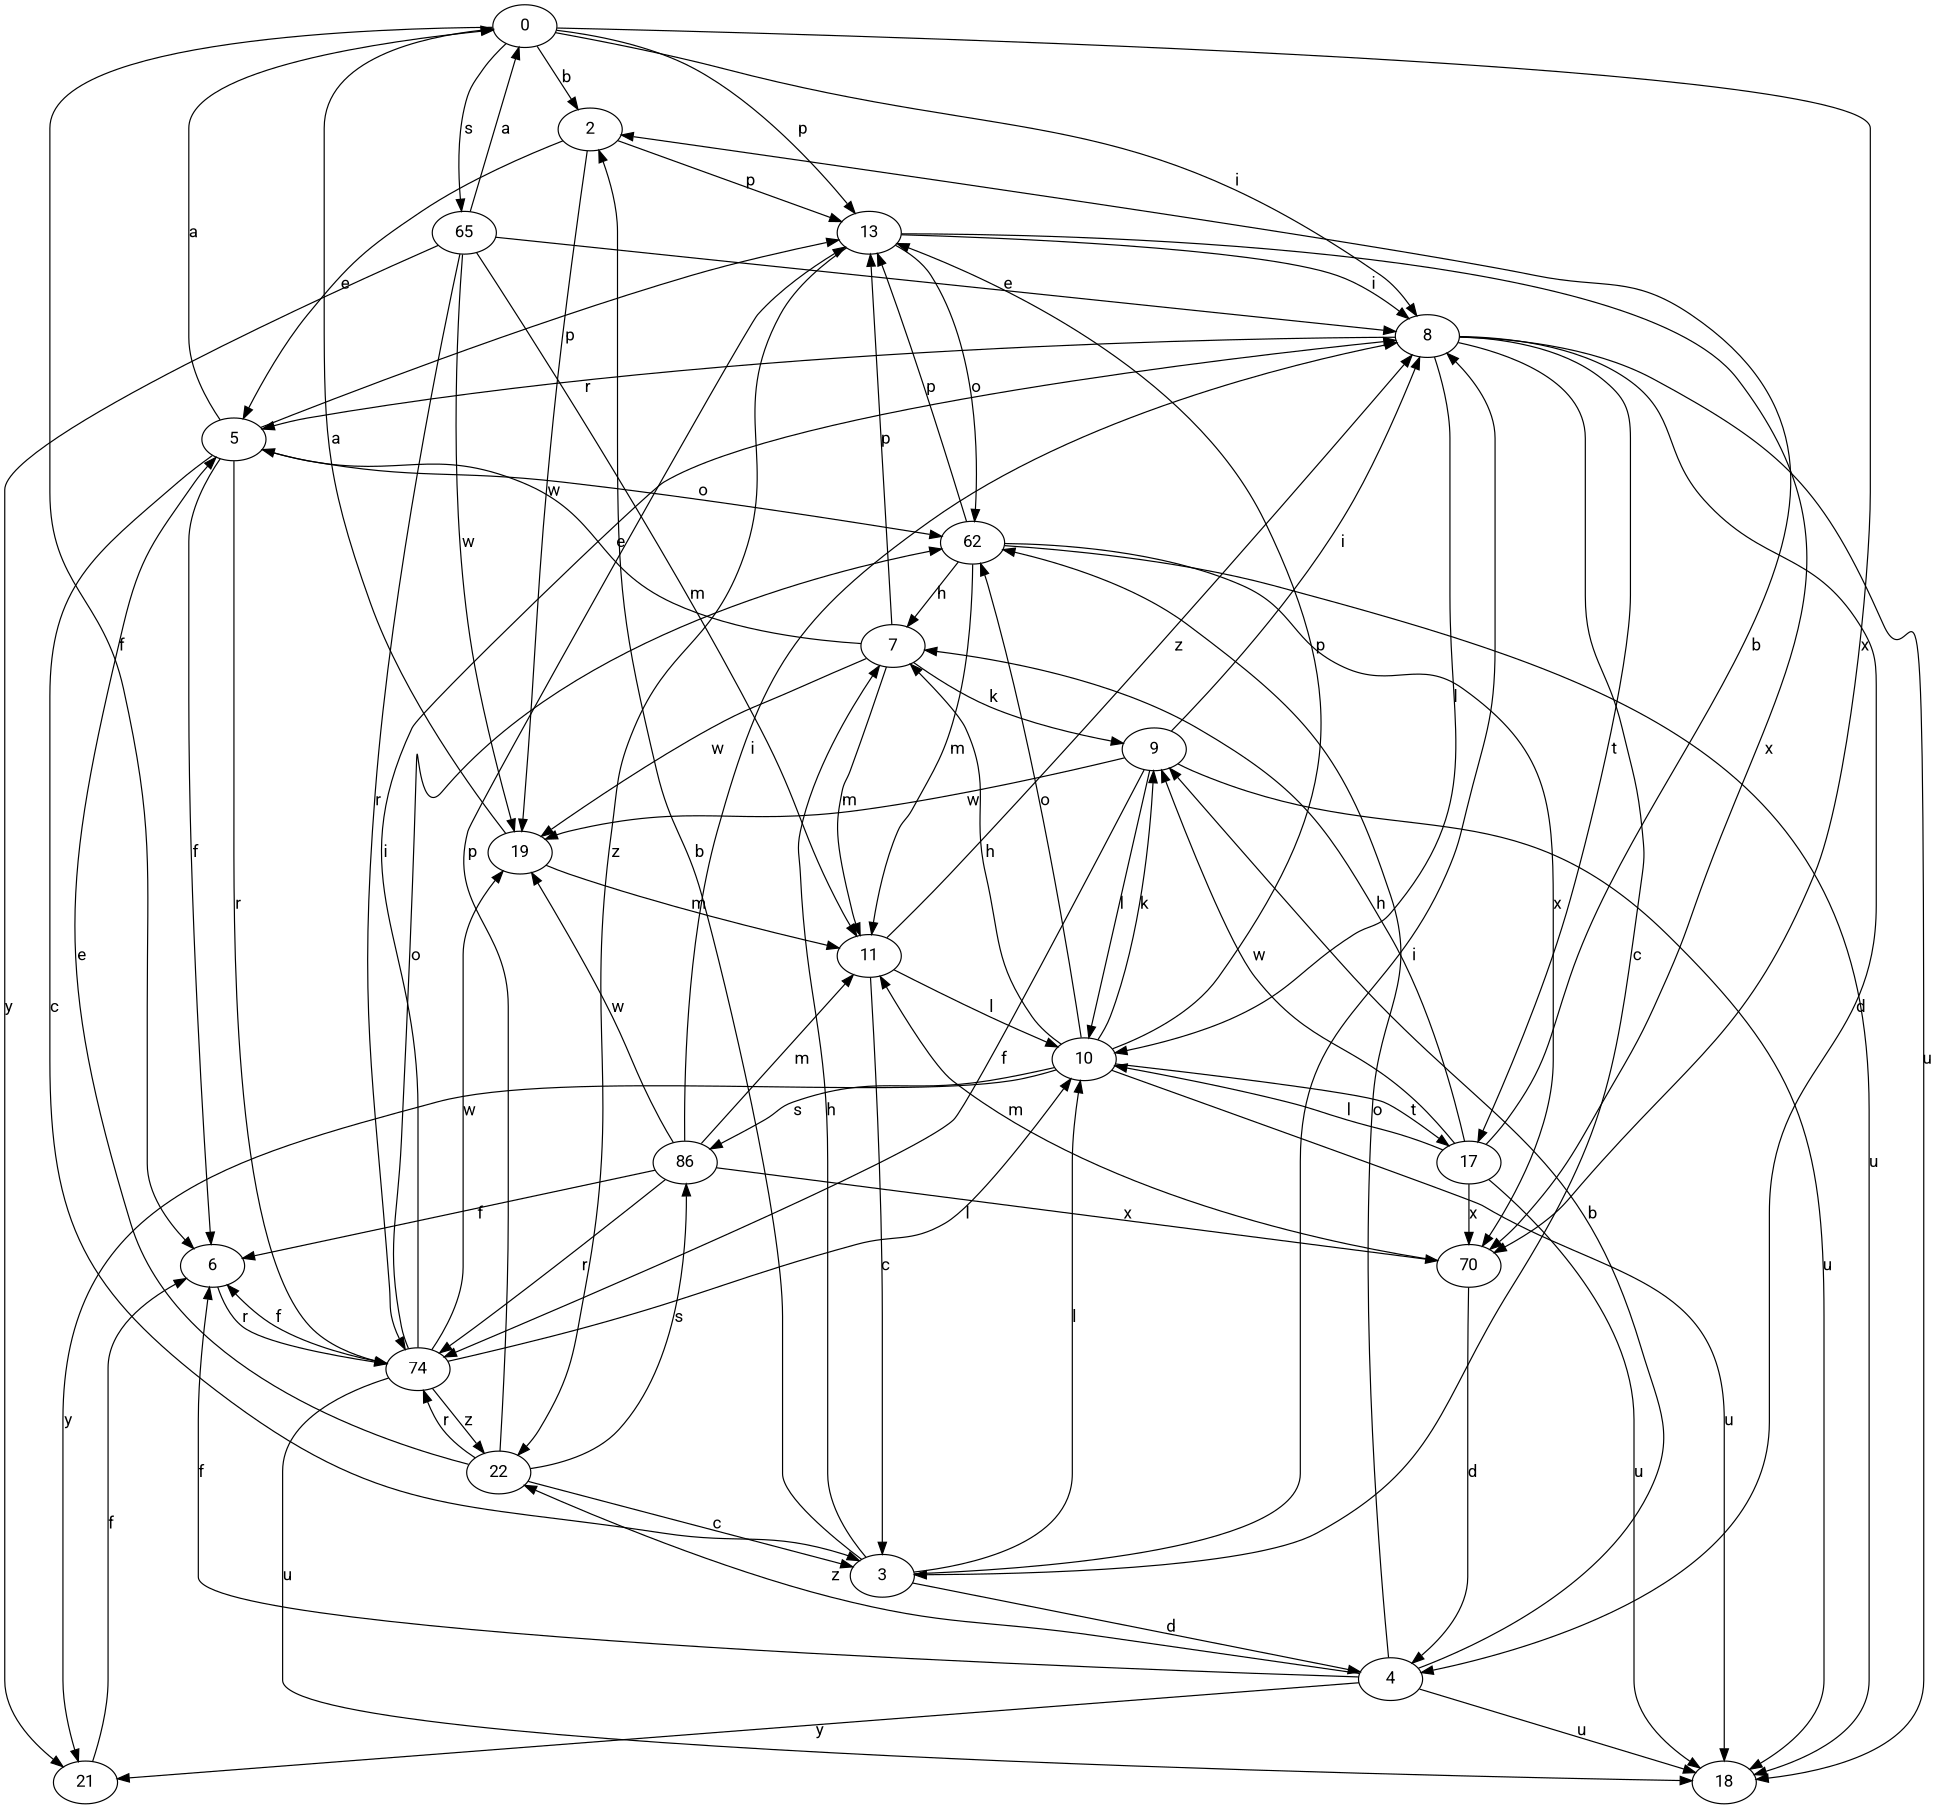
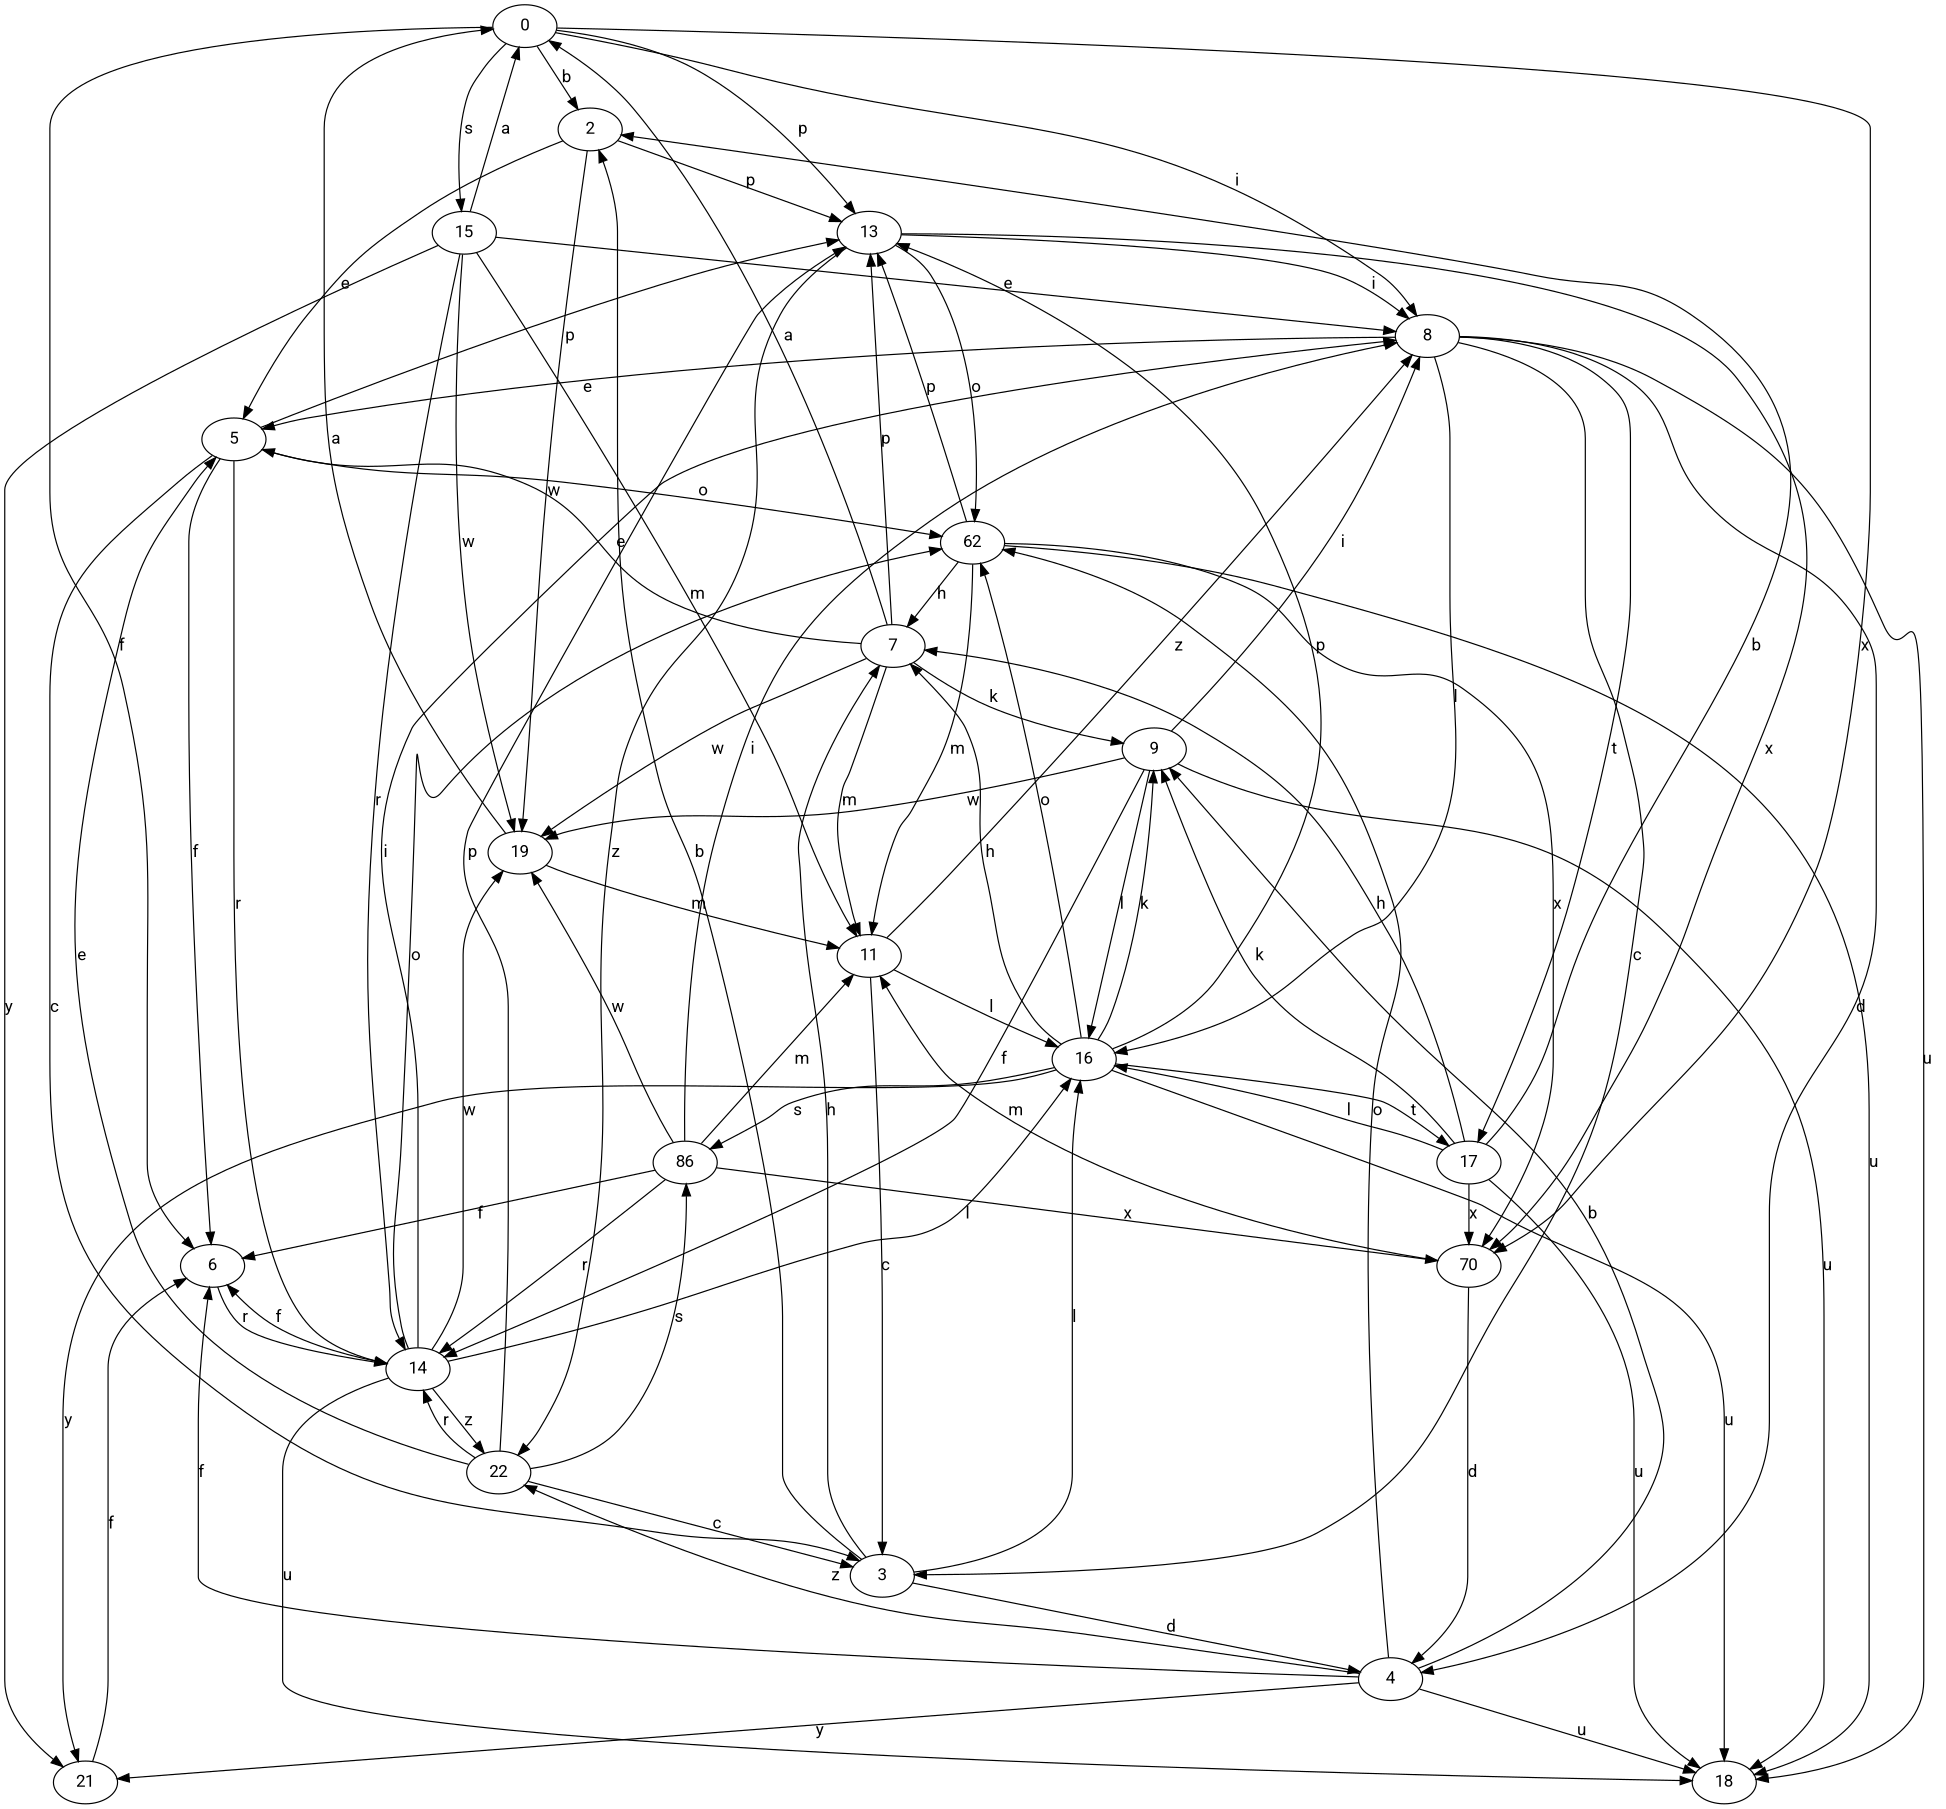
edge "5" -> "0": now "7" -> "0"
node "65": label "65" -> "15"
edge "8" -> "5": label "r" -> "e"
edge "17" -> "9": label "w" -> "k"
node "10": label "10" -> "16"
edge "3" -> "8": removed, label "i"
node "74": label "74" -> "14"
